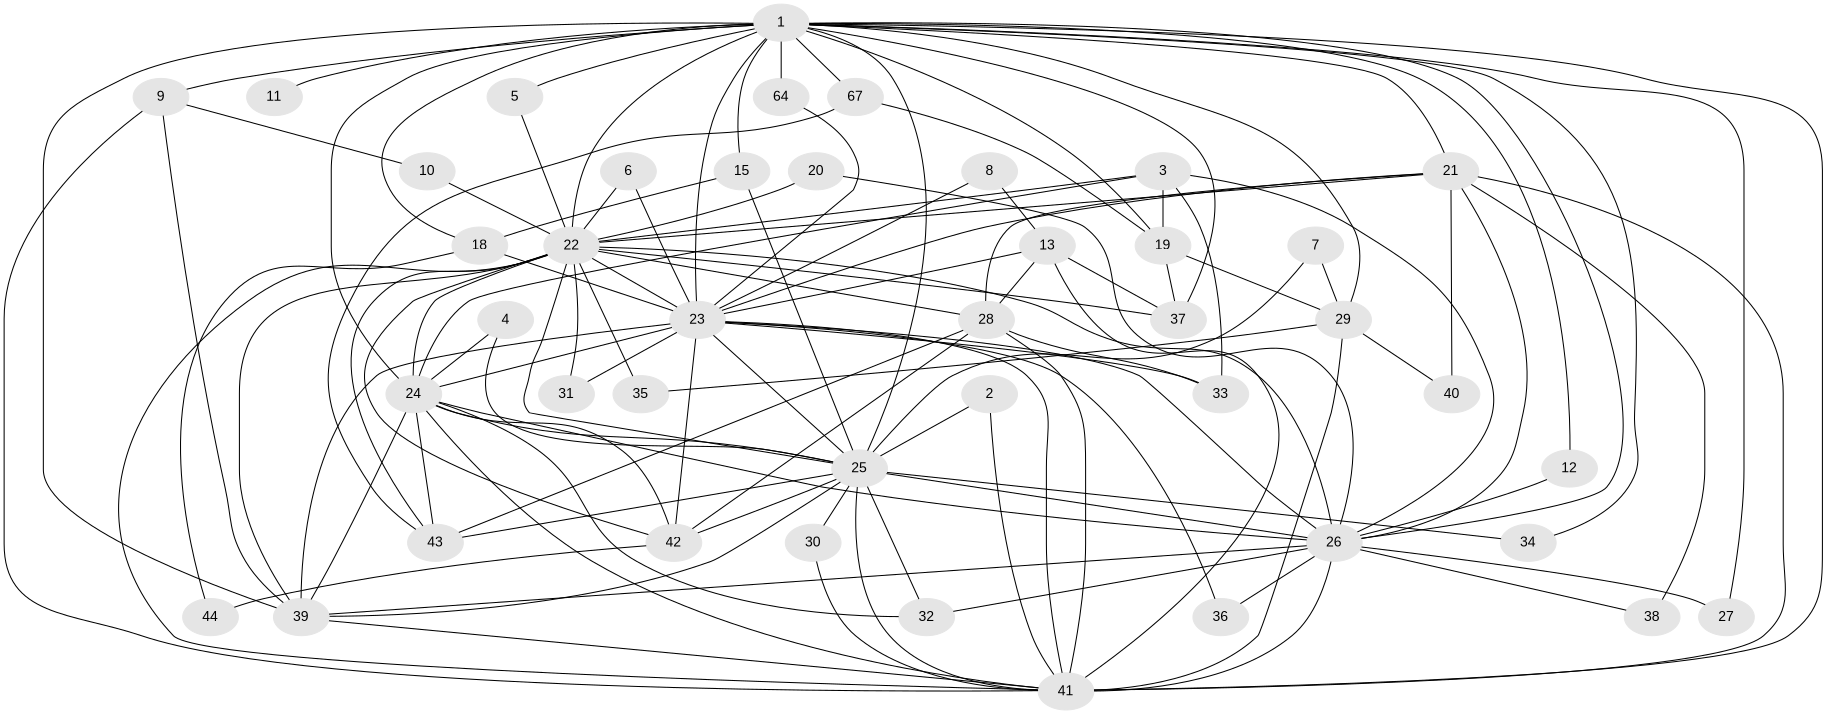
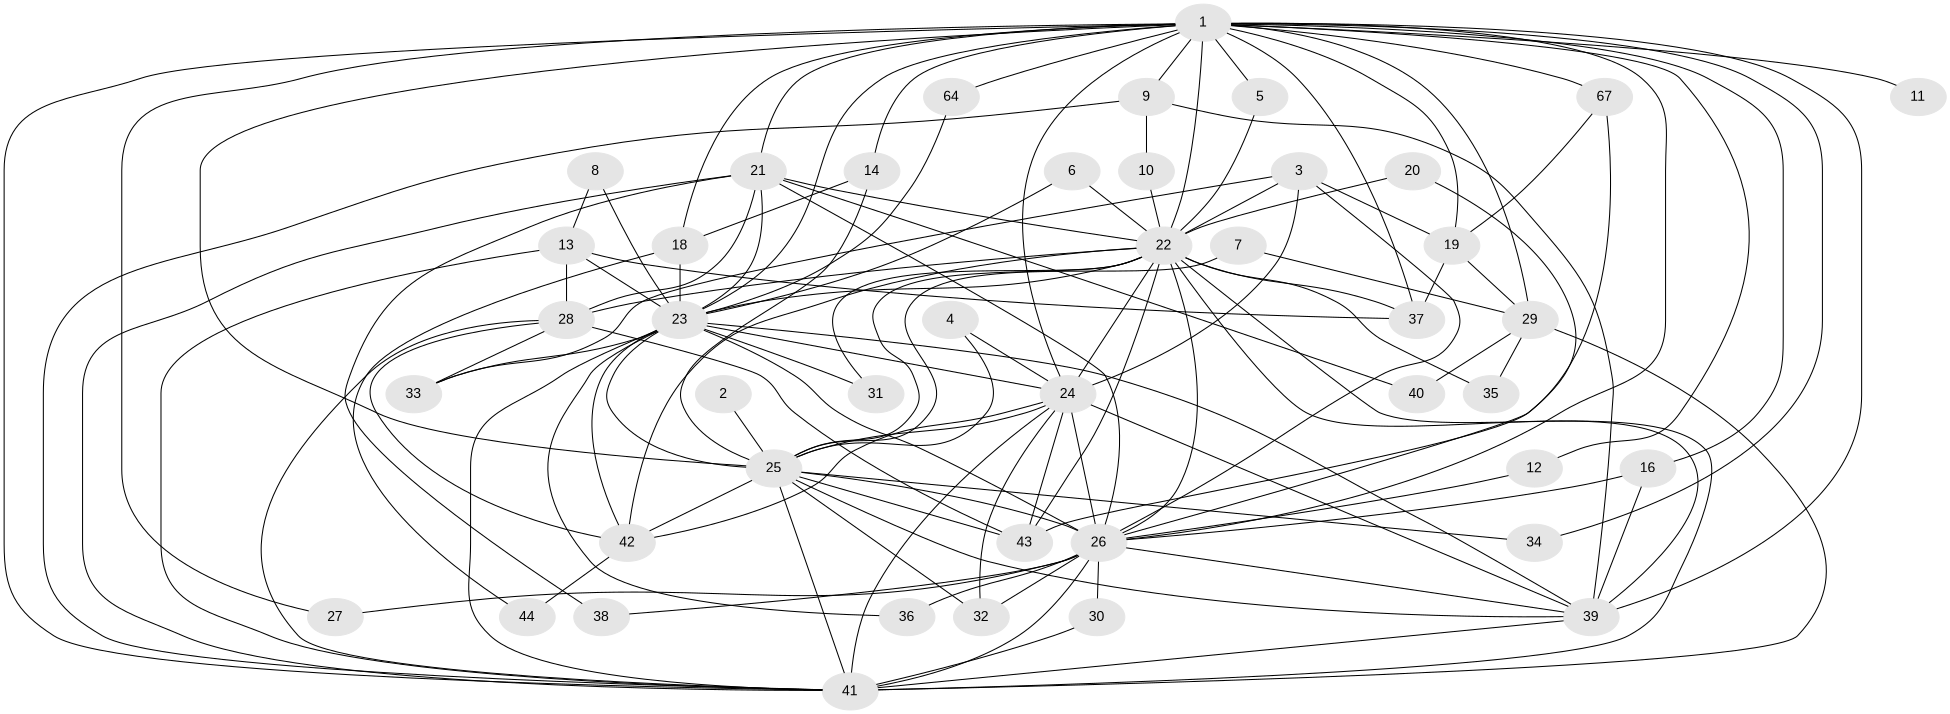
node "15": label "15" -> "14"
node "16": added
edge "25" -- "30": now "26" -- "30"
edge "2" -- "41": removed
